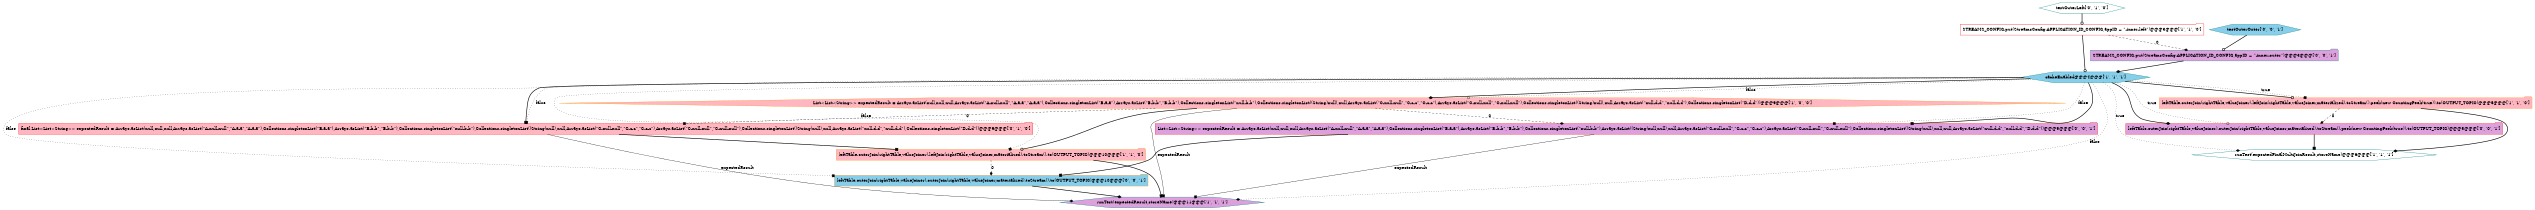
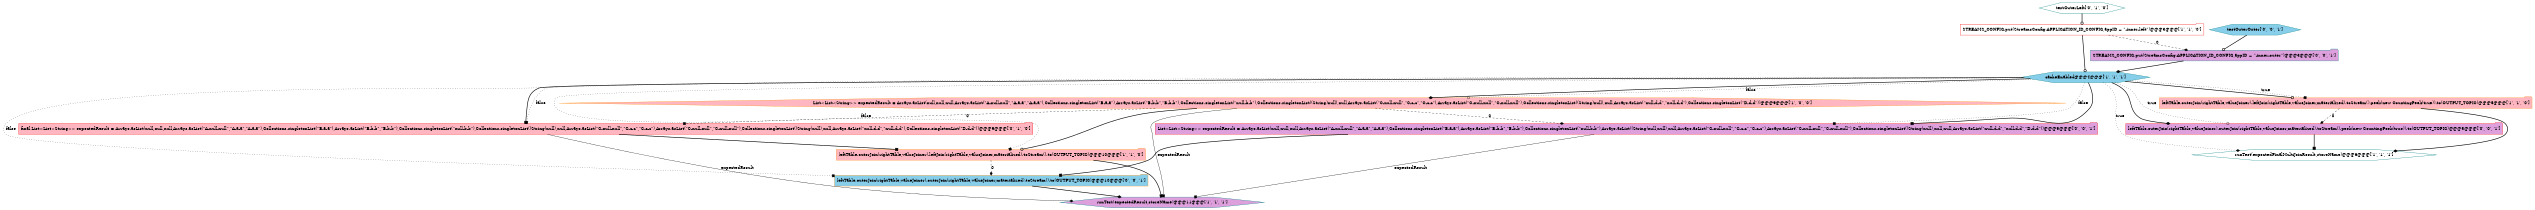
edge "cacheEnabled@@@4@@@['1', '1', '1']" -> "runTest(expectedResult,storeName)@@@11@@@['1', '1', '1']": removed, label "false"
